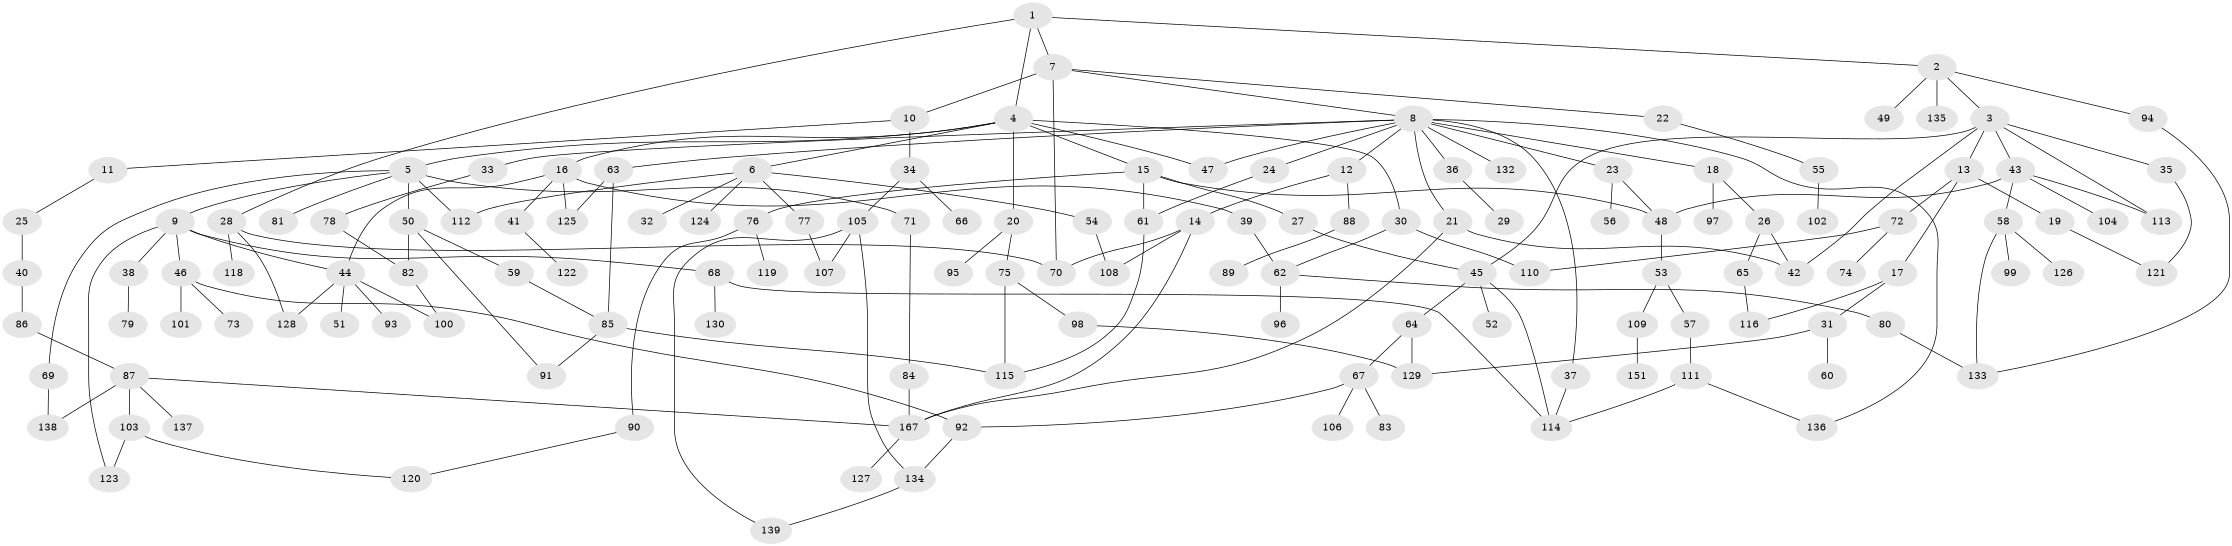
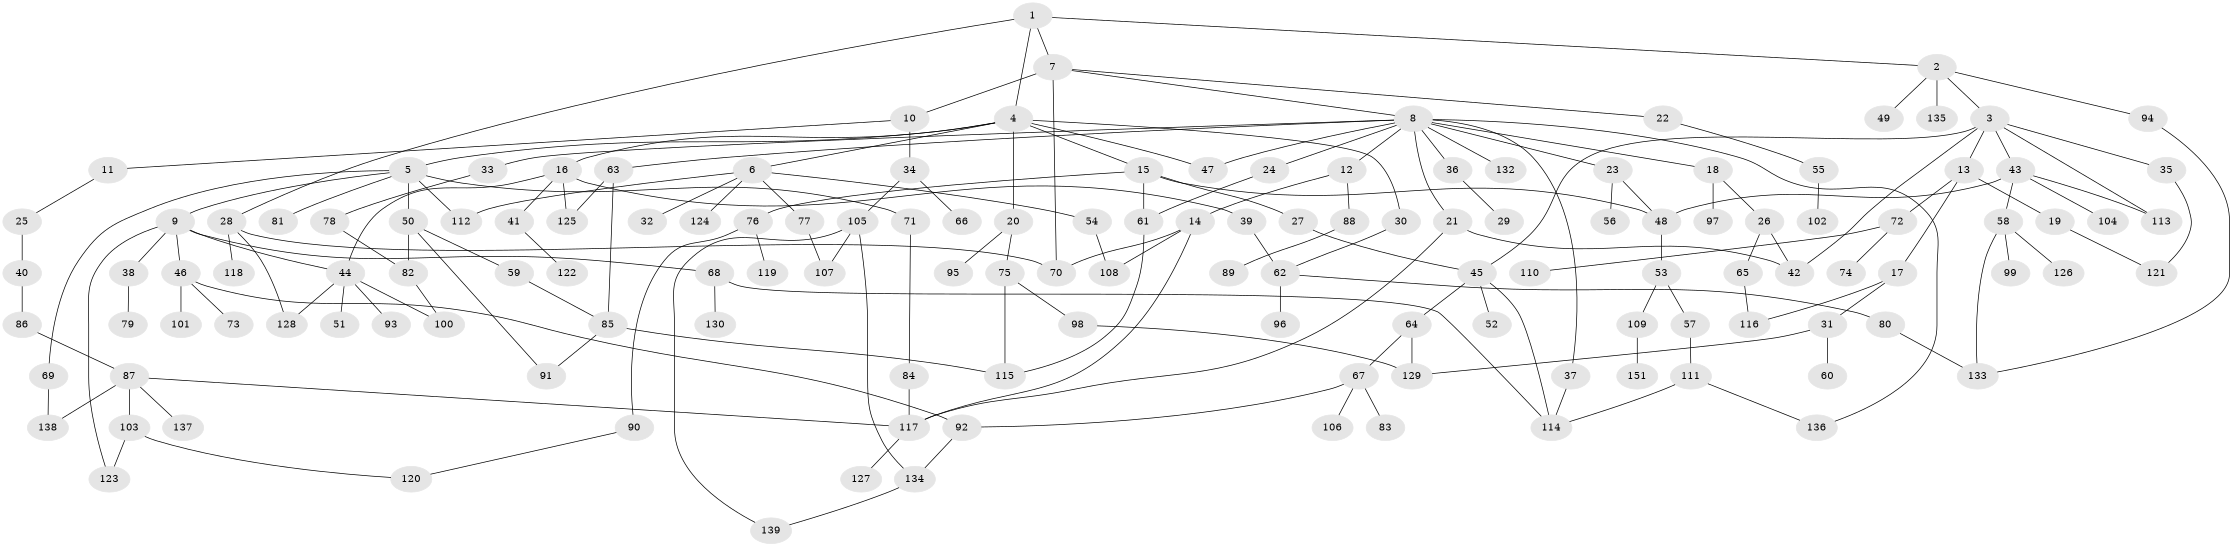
edge "30" -- "110": removed
node "167": label "167" -> "117"
